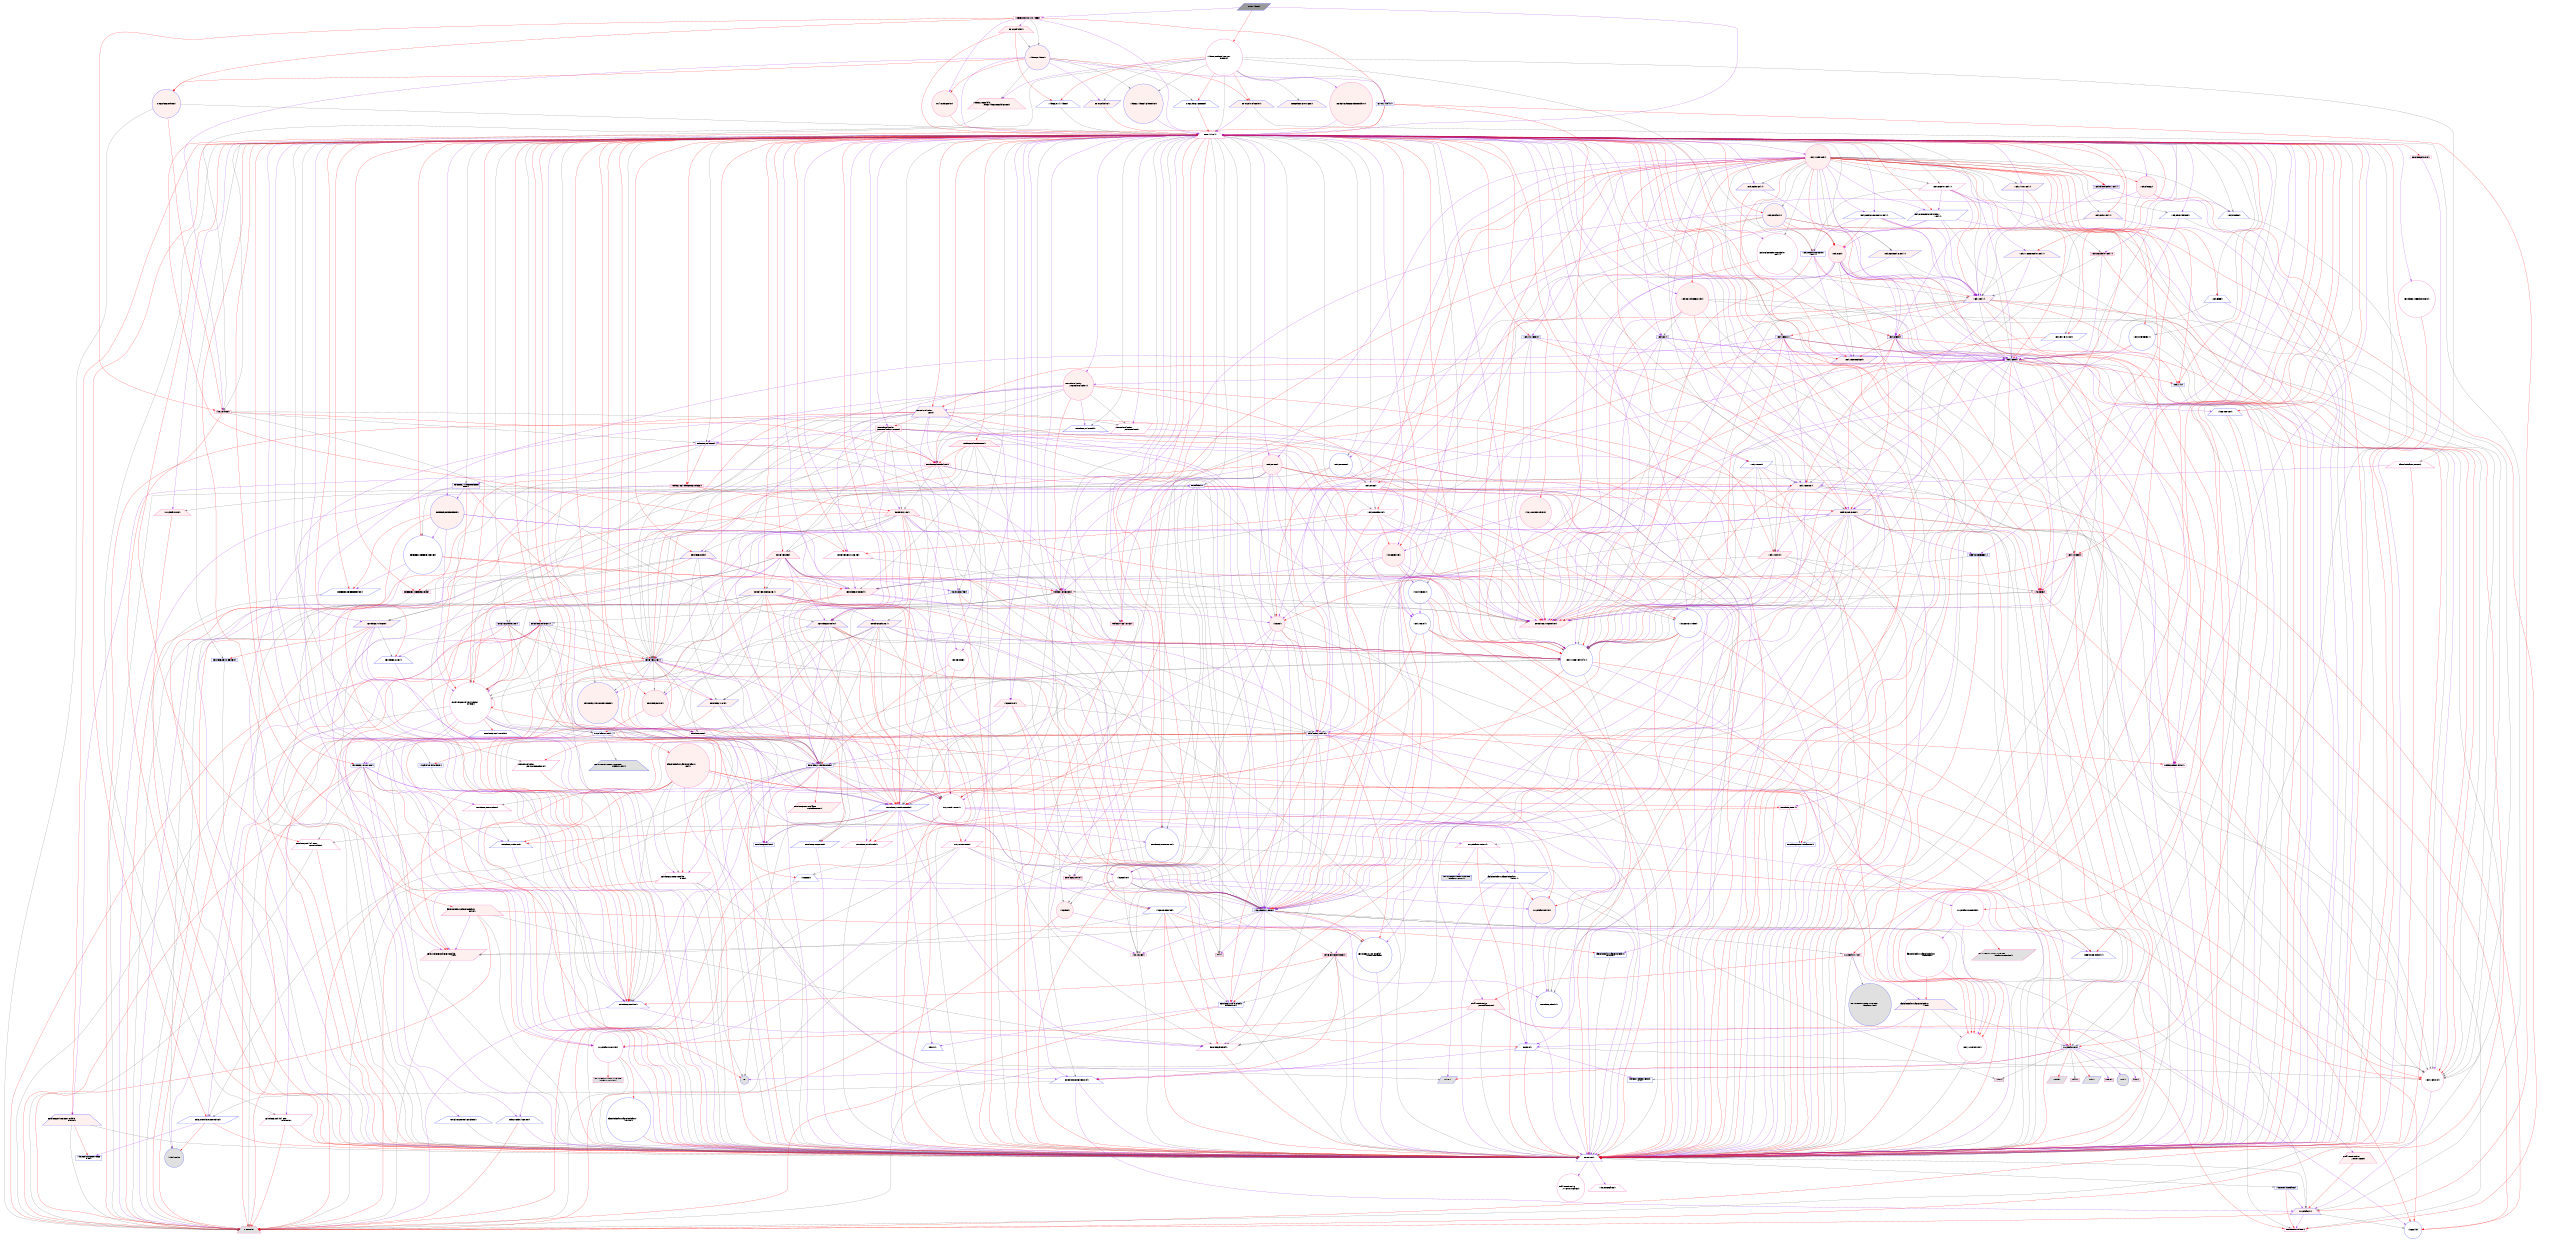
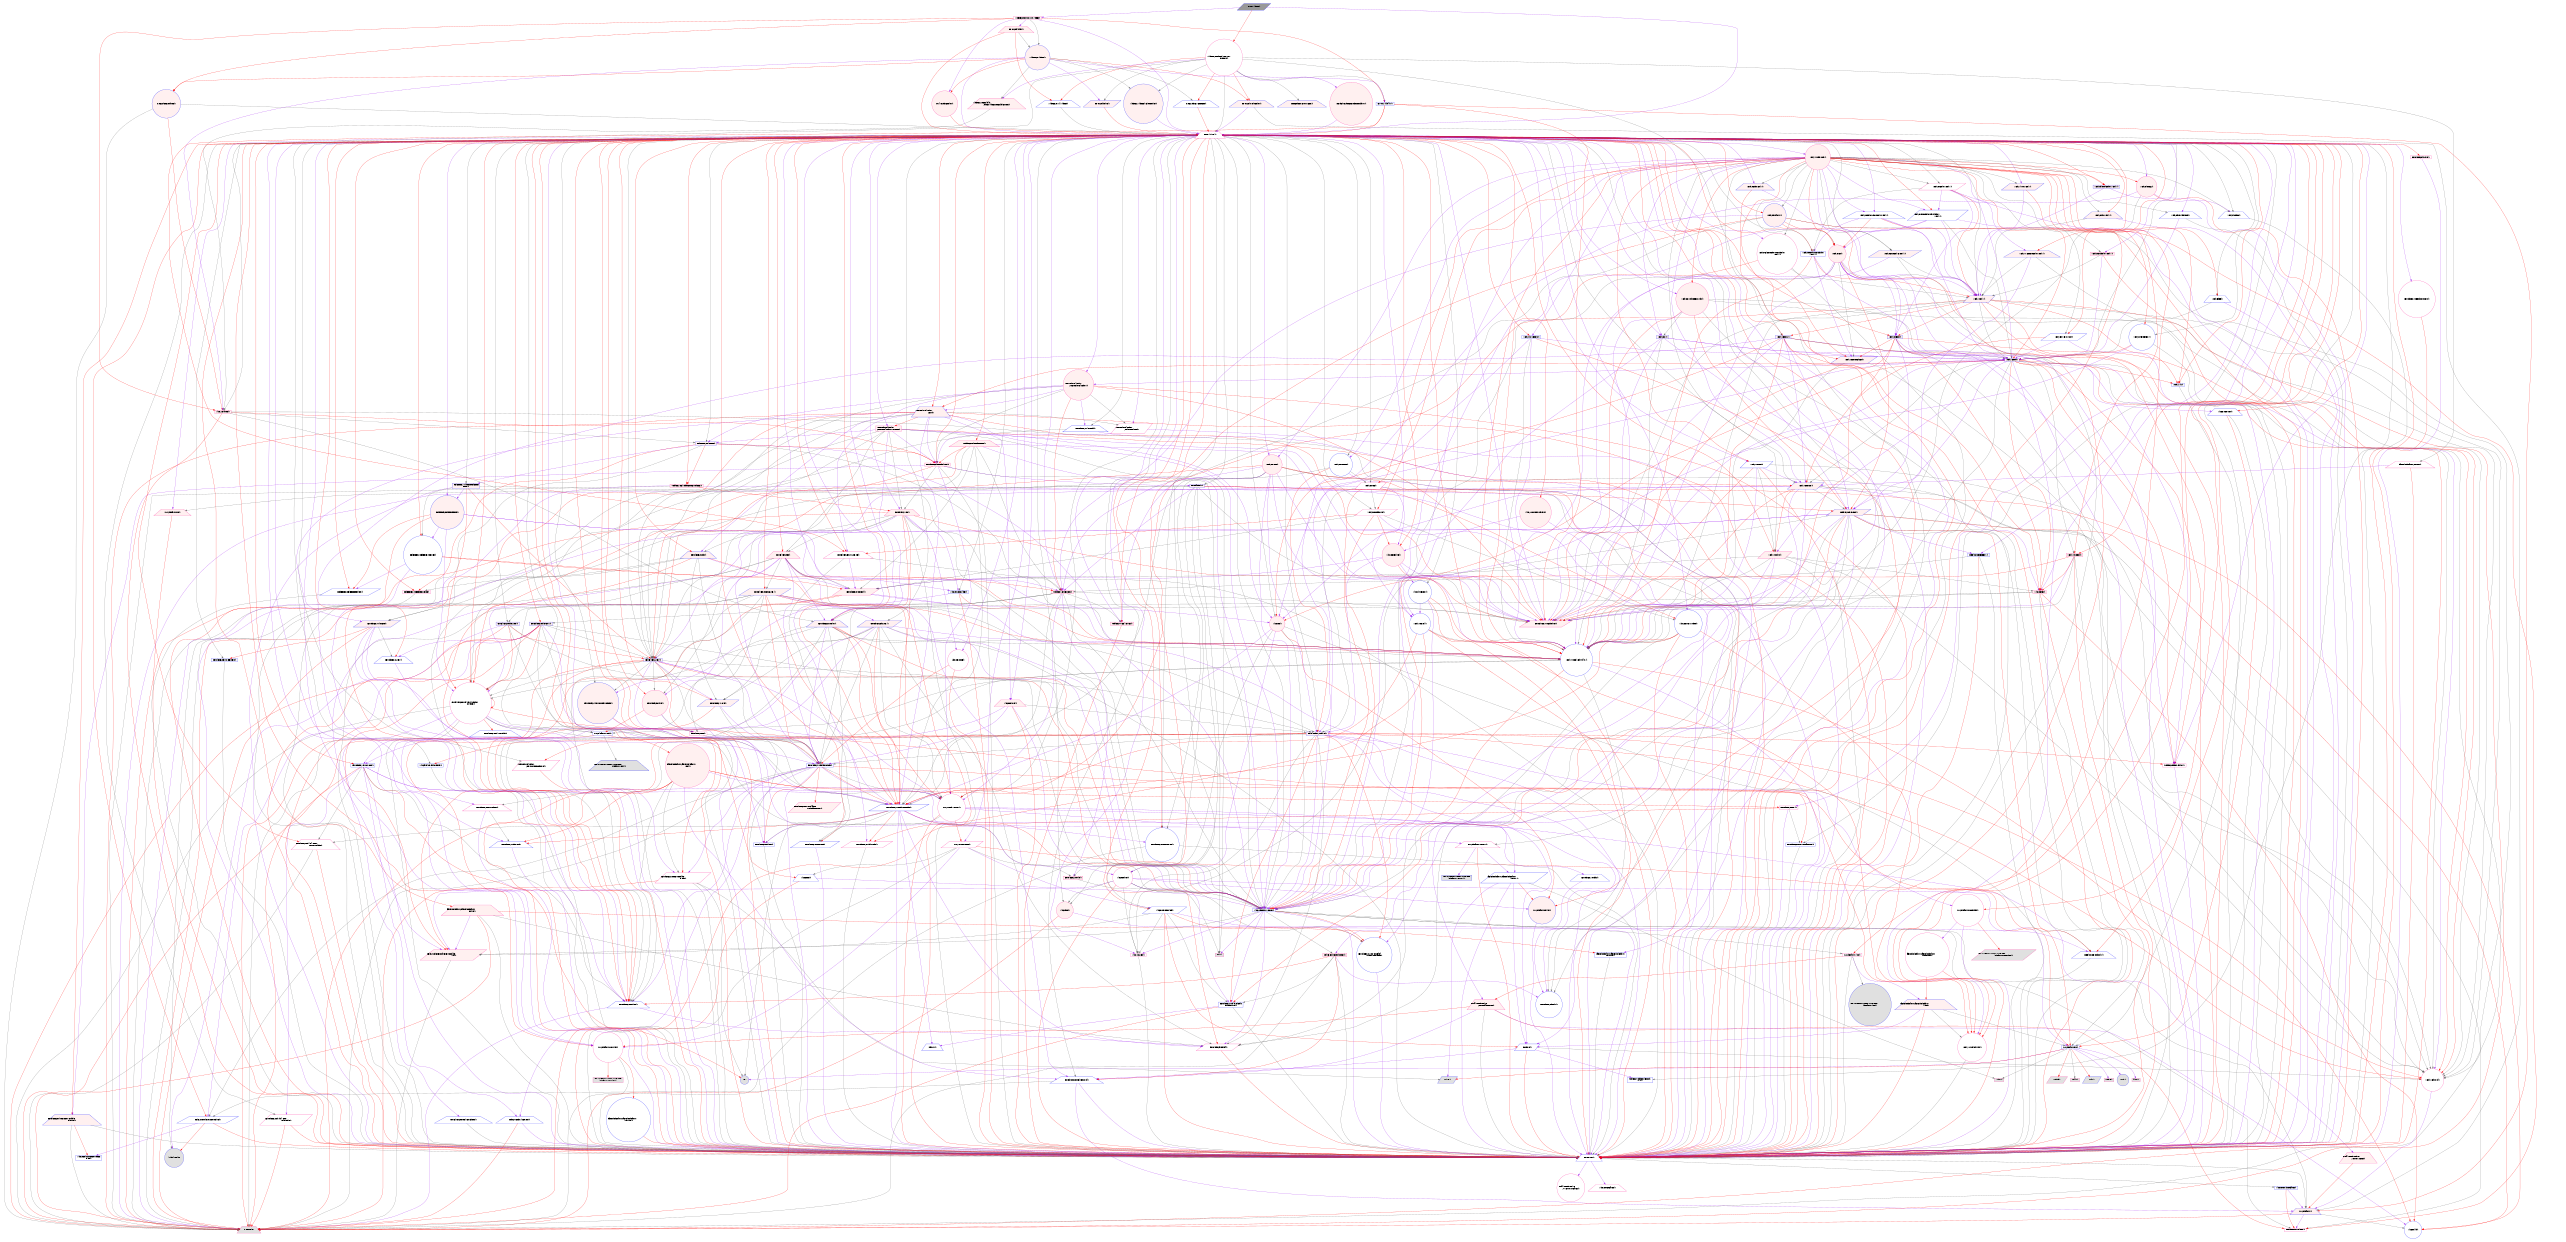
node "Templates/Models.h": added
